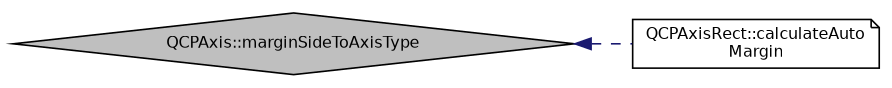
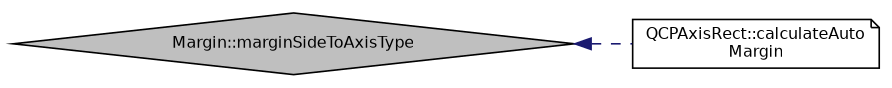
node "QCPAxis::marginSideToAxisType": label "QCPAxis::marginSideToAxisType" -> "Margin::marginSideToAxisType"
